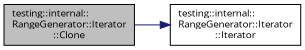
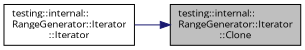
edge "testing::internal:: RangeGenerator::Iterator ::Clone" -> "testing::internal:: RangeGenerator::Iterator ::Iterator": reversed
